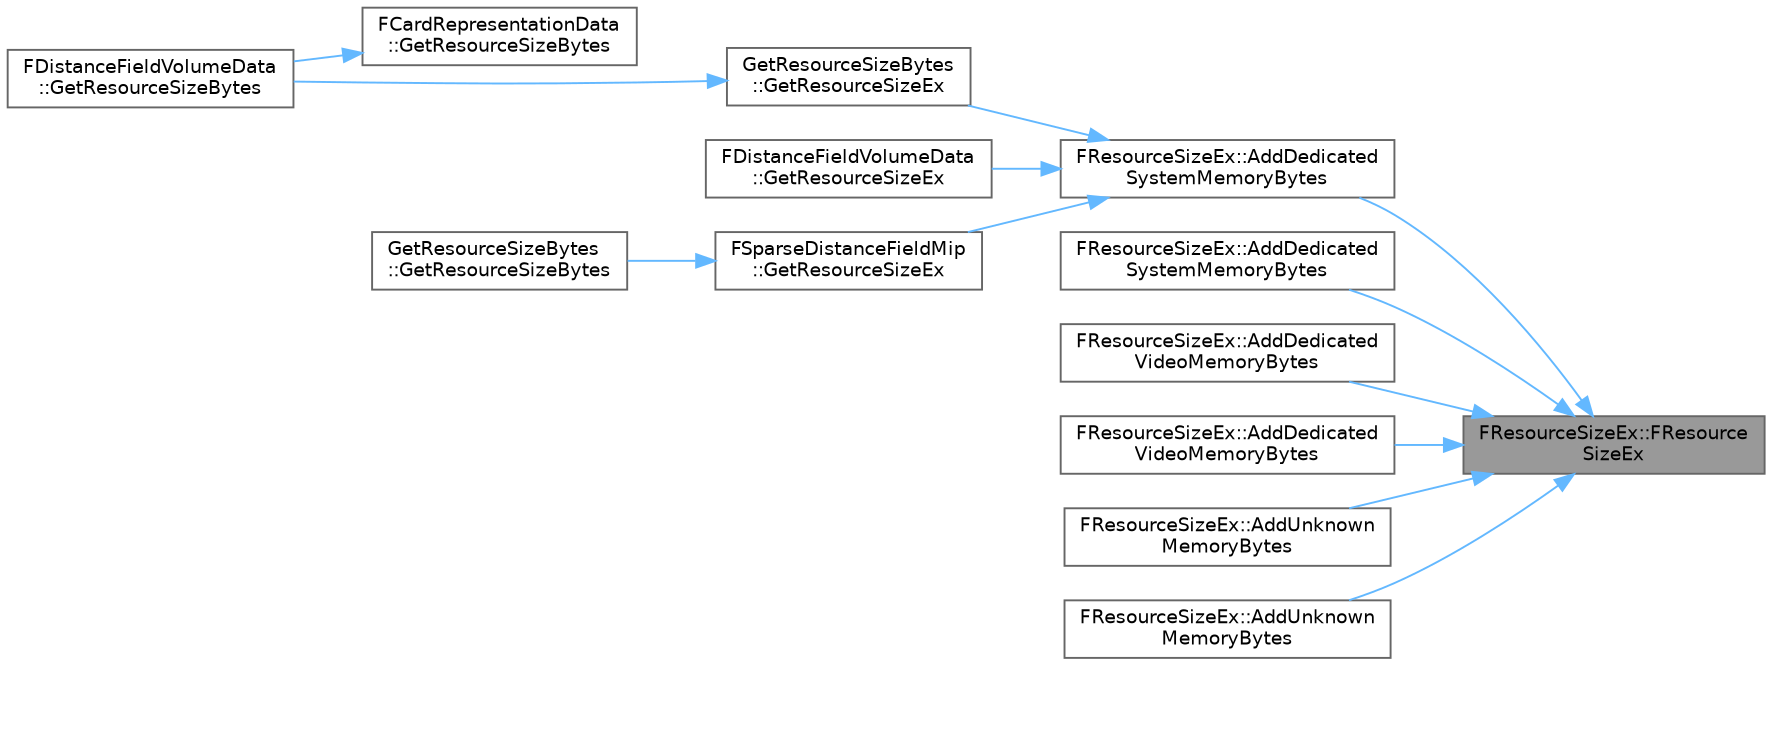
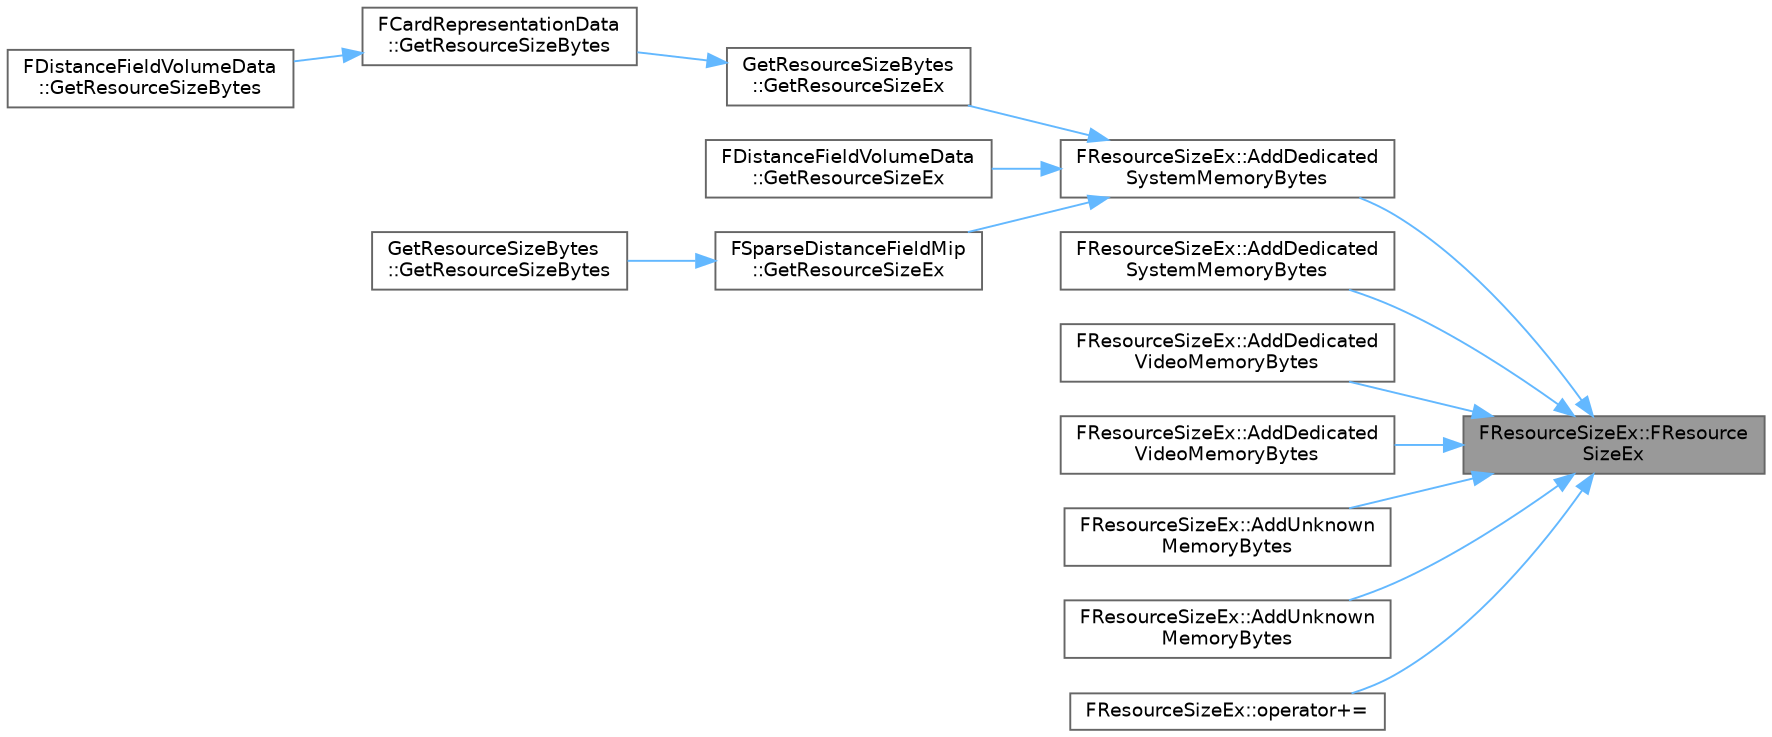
edge "FDistanceFieldVolumeData ::GetResourceSizeBytes" -> "GetResourceSizeBytes ::GetResourceSizeEx": now "FCardRepresentationData ::GetResourceSizeBytes" -> "GetResourceSizeBytes ::GetResourceSizeEx"
node "FResourceSizeEx::operator+=": added
